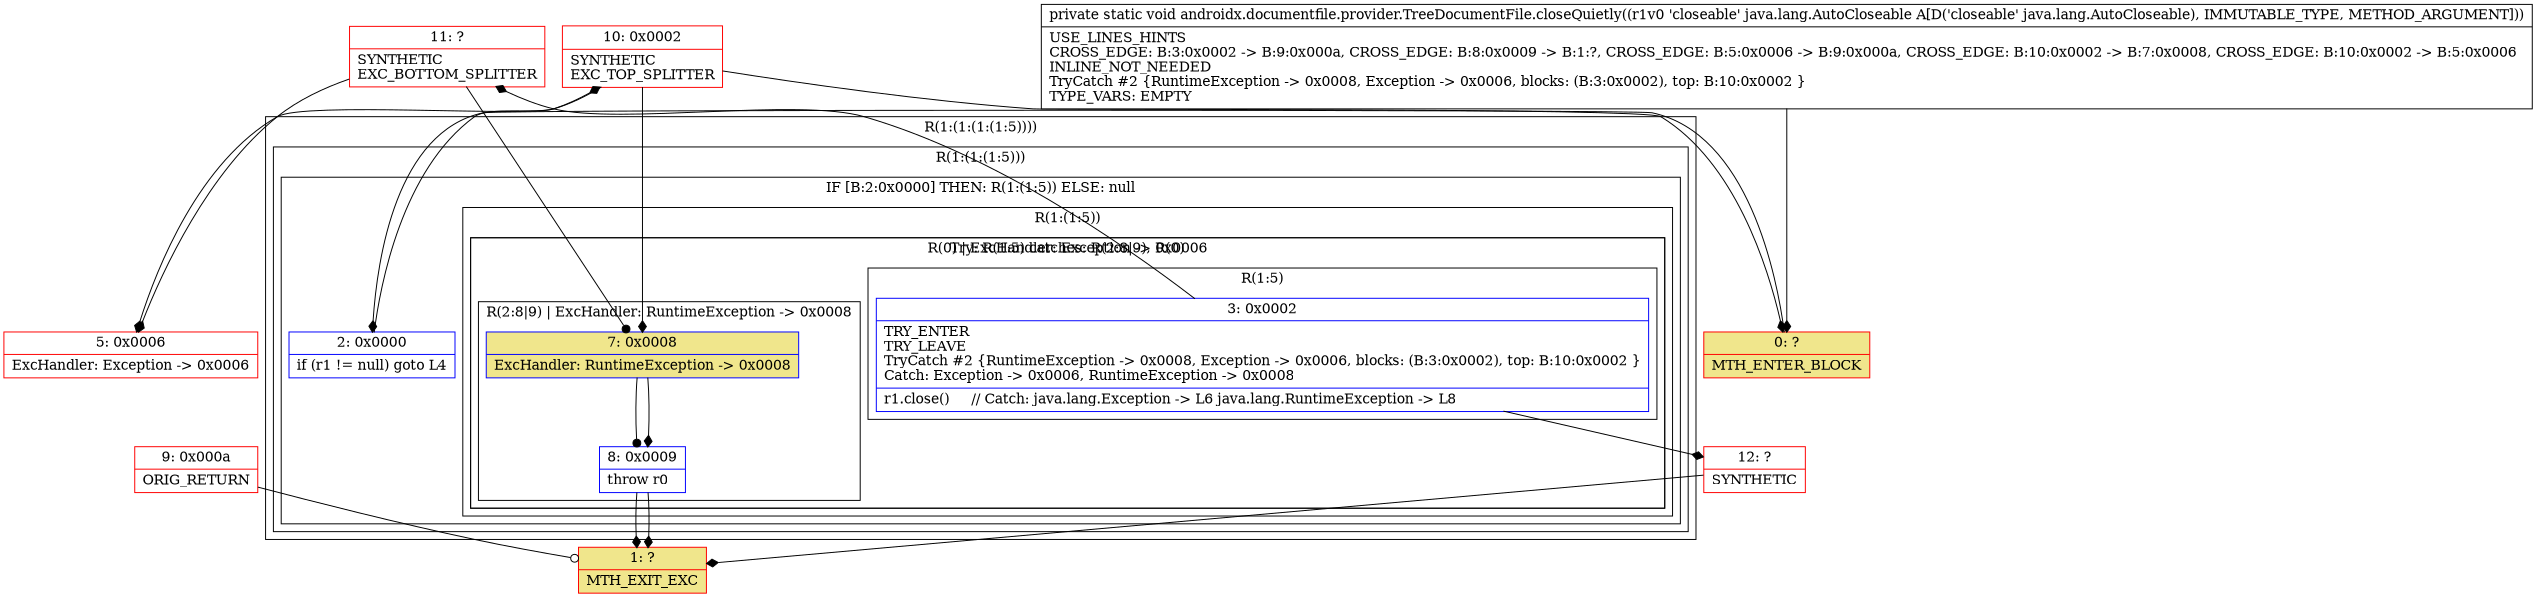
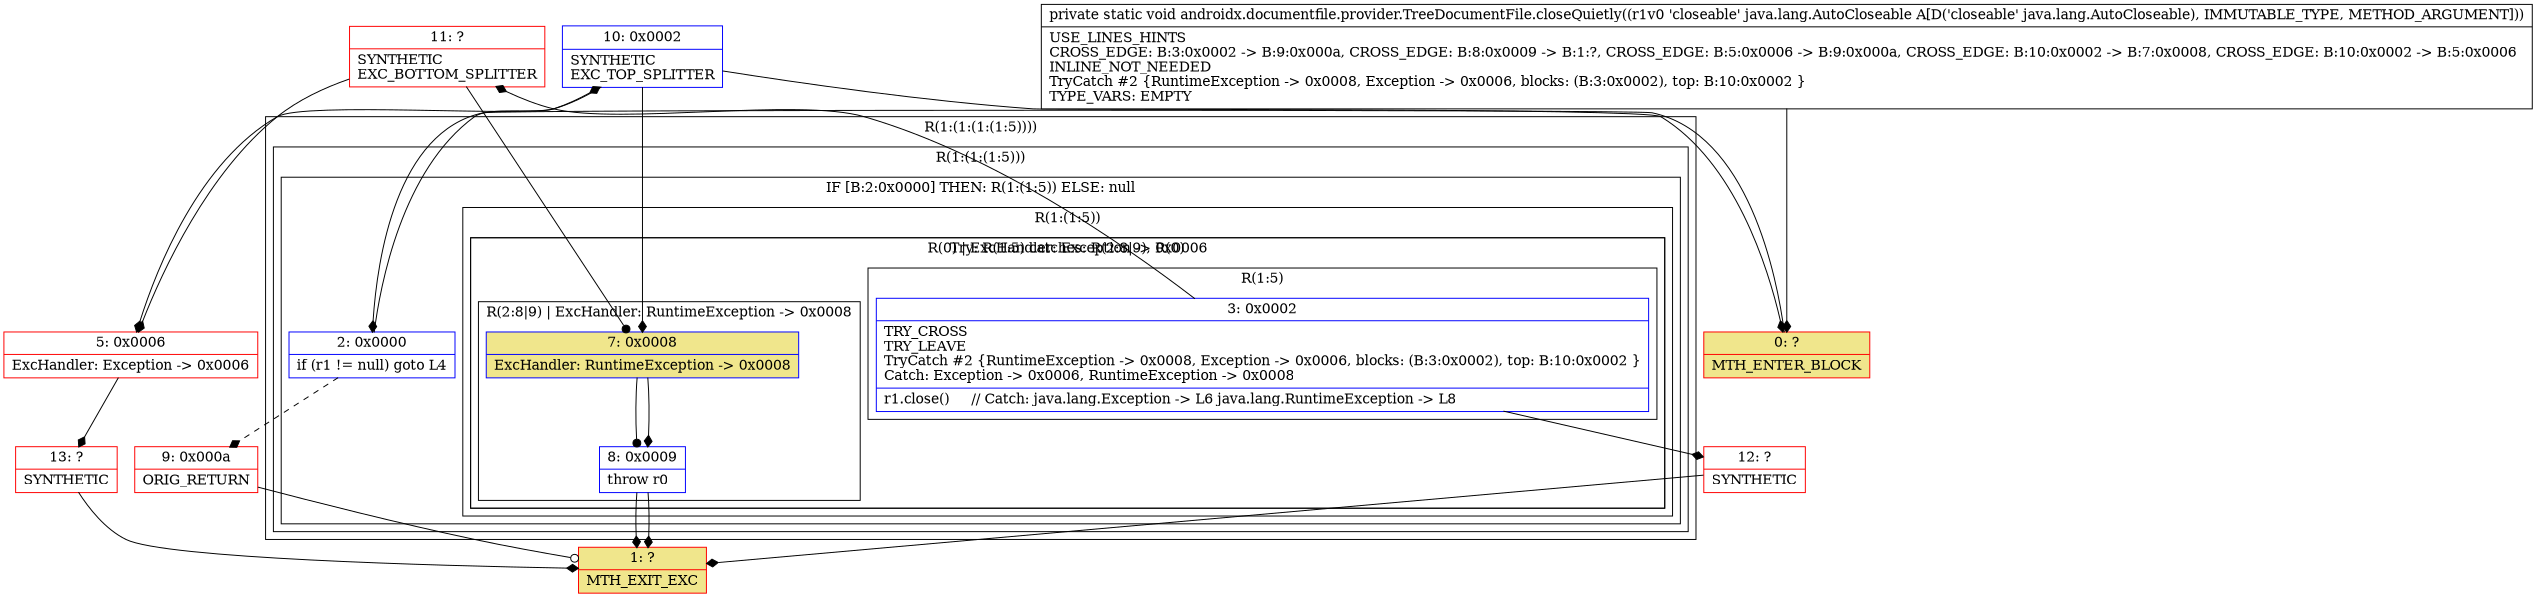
node "10: 0x0002": color red -> blue
node "3: 0x0002": text "TRY_ENTER" -> "TRY_CROSS"
edge "2: 0x0000" -> "9: 0x000a": added
node "13: ?": added
